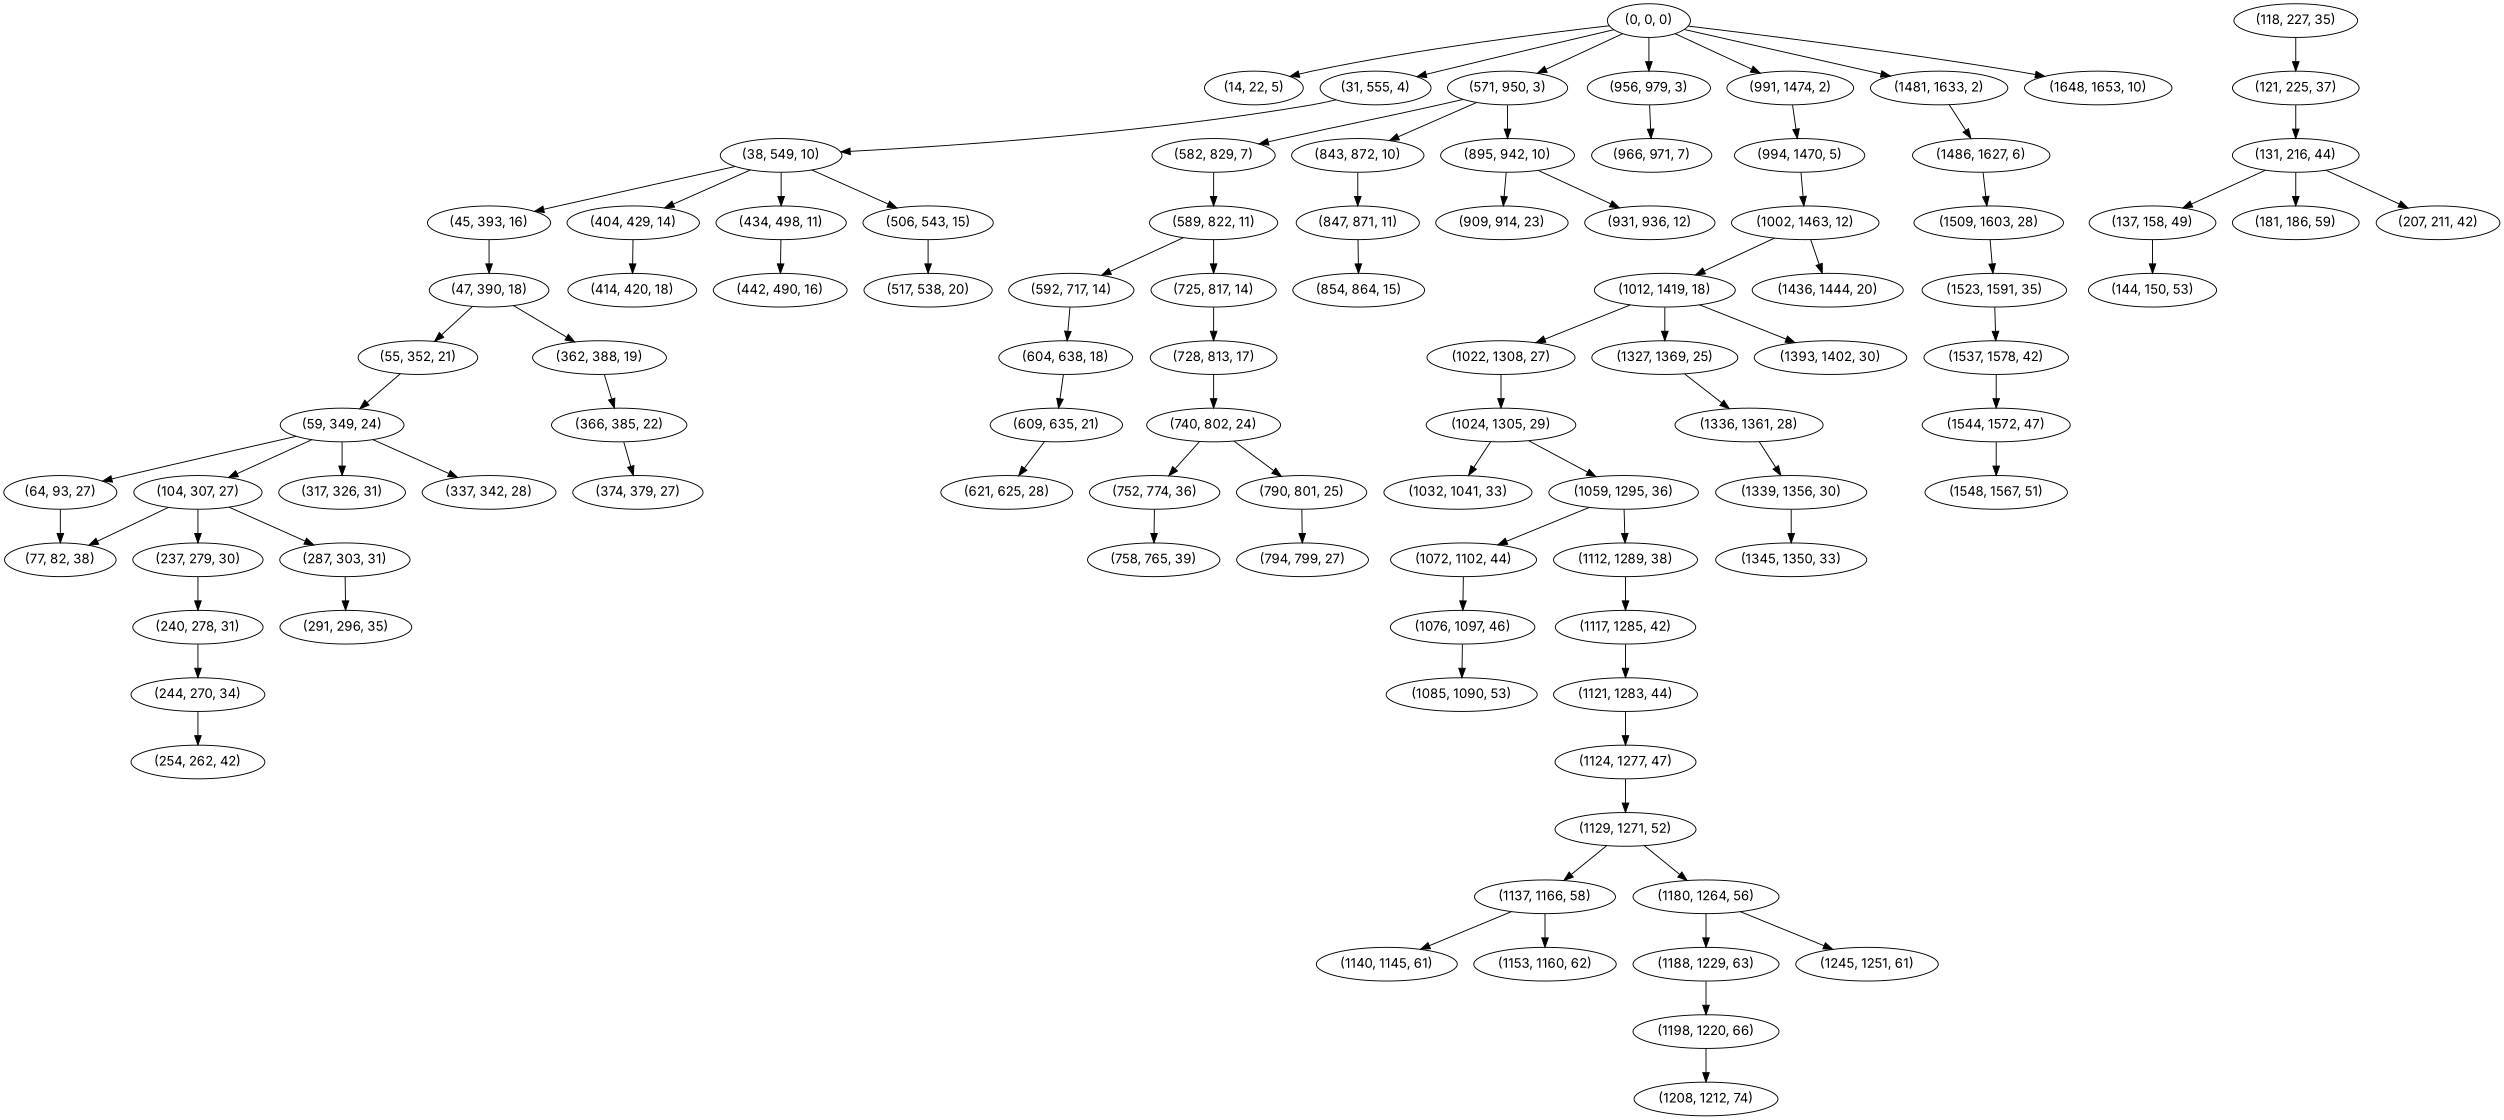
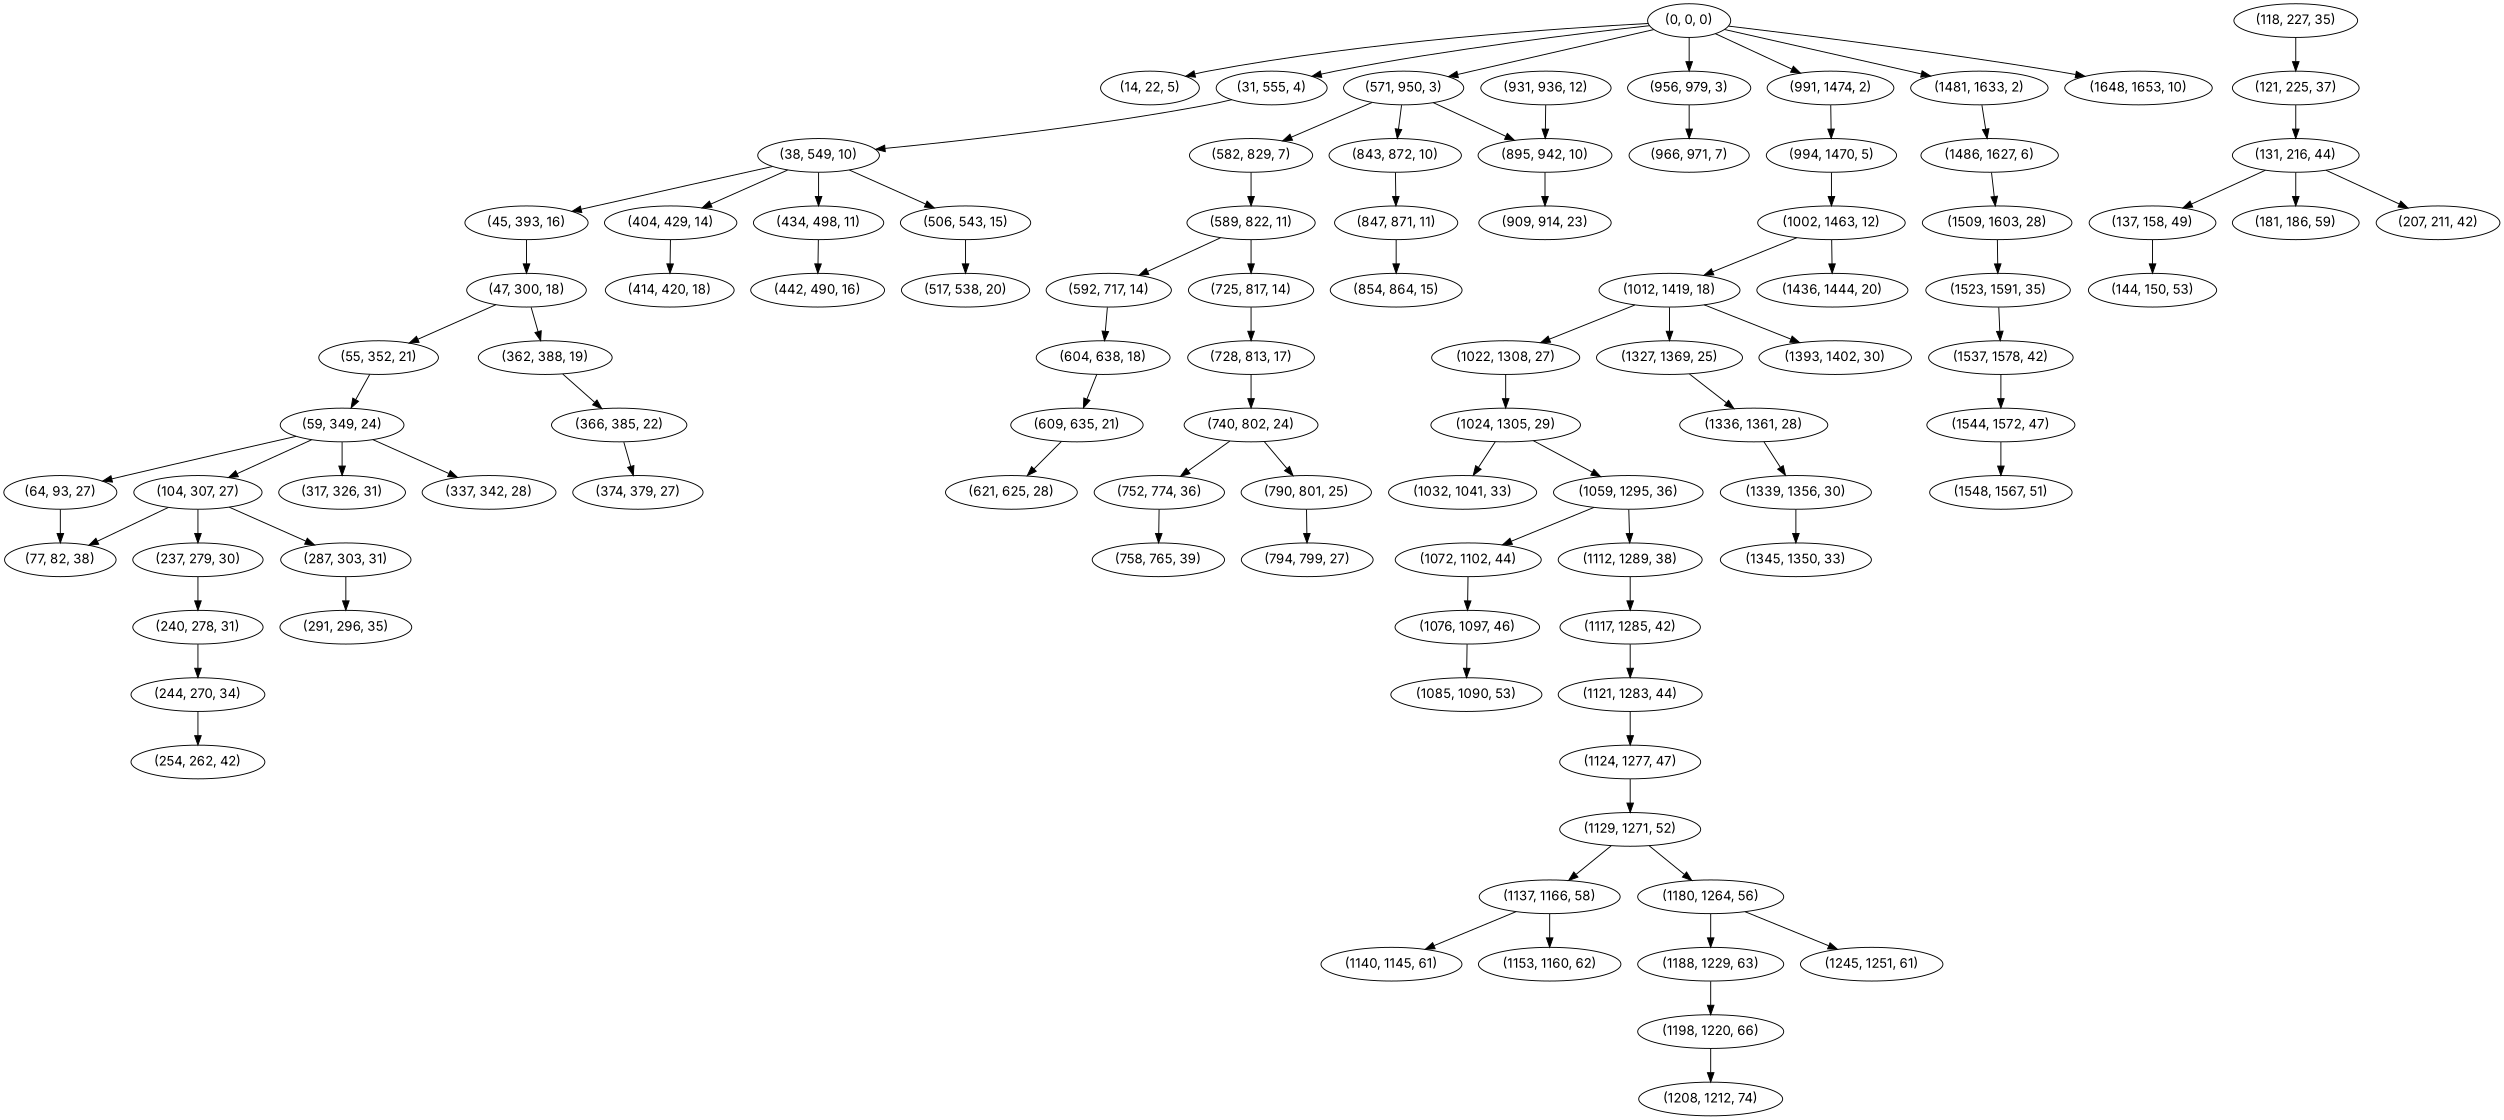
edge "(895, 942, 10)" -> "(931, 936, 12)": reversed
node "(47, 390, 18)": label "(47, 390, 18)" -> "(47, 300, 18)"
